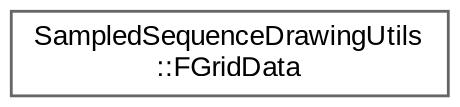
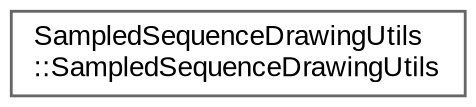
node "SampledSequenceDrawingUtils ::FGridData": label "SampledSequenceDrawingUtils ::FGridData" -> "SampledSequenceDrawingUtils ::SampledSequenceDrawingUtils"
